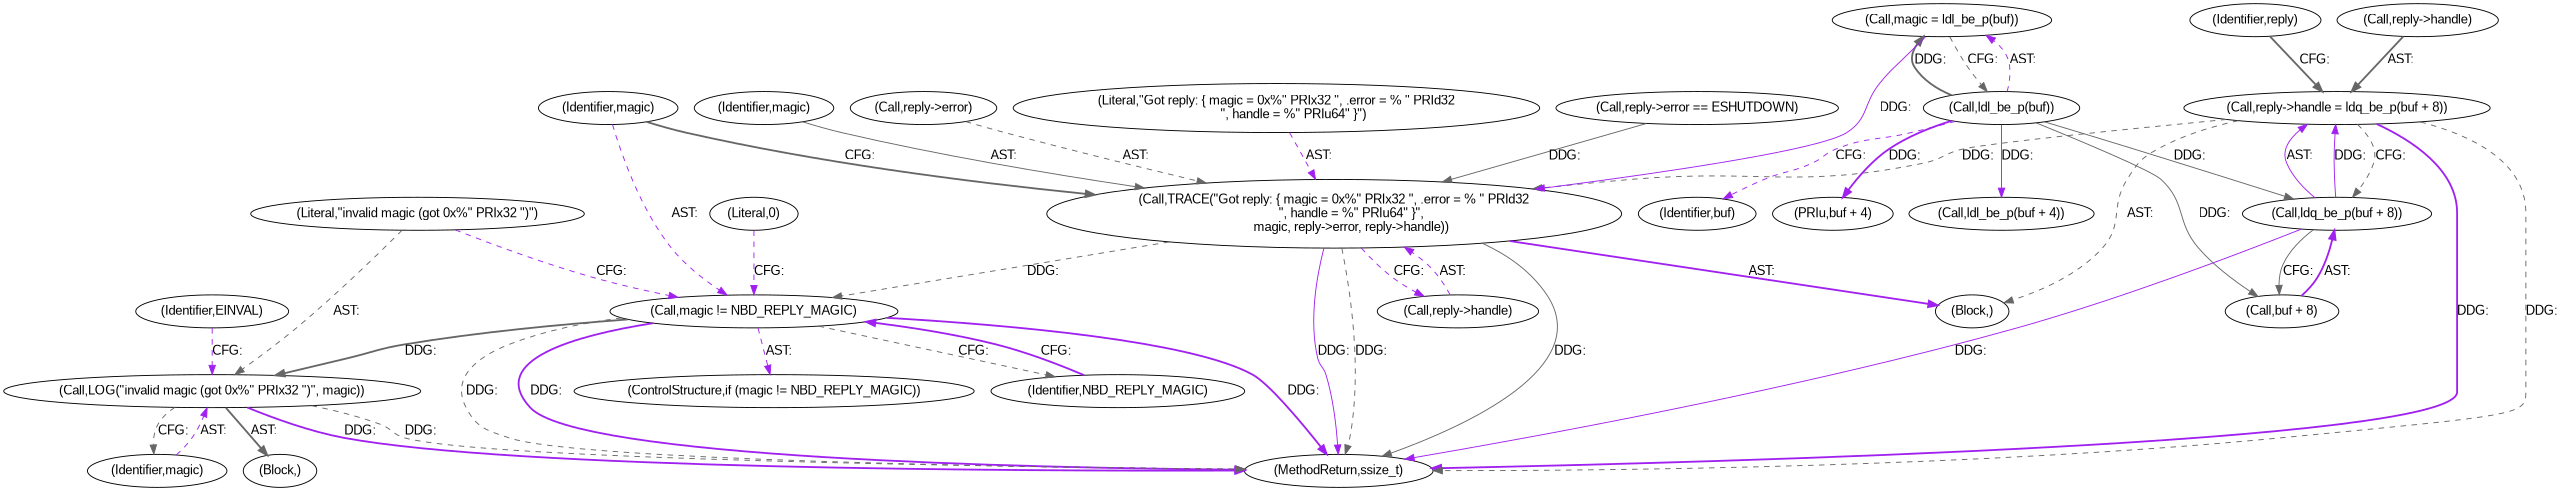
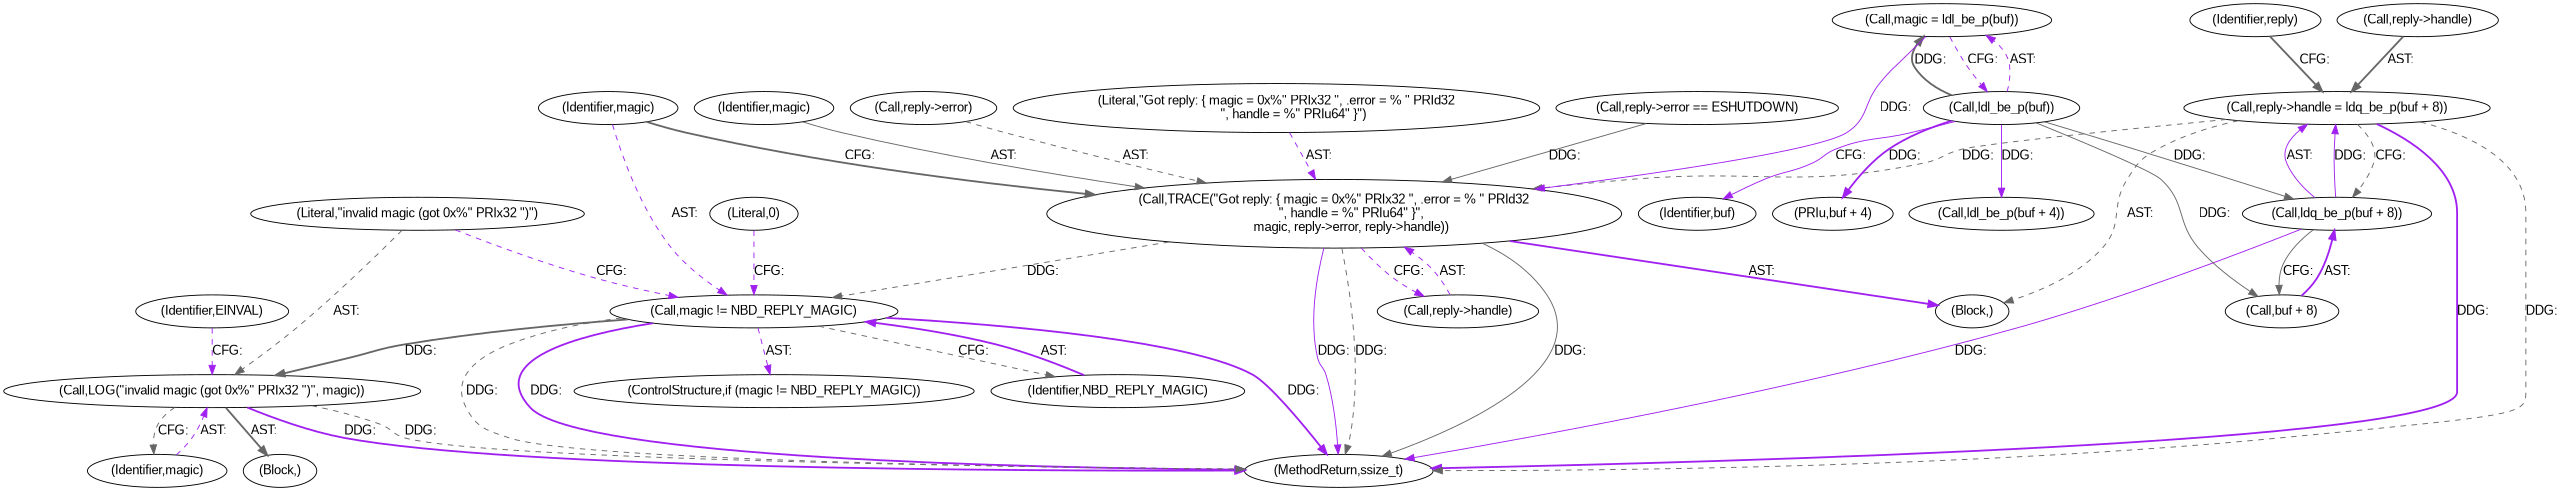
edge "(Call,magic = ldl_be_p(buf))" -> "(Call,ldl_be_p(buf))": color gray40 -> purple
edge "(Call,ldl_be_p(buf))" -> "(Identifier,buf)": style dashed -> solid
edge "(Identifier,NBD_REPLY_MAGIC)" -> "(Call,magic != NBD_REPLY_MAGIC)": label "CFG: " -> "AST: "
